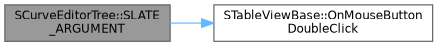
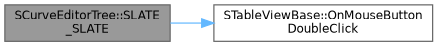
node "SCurveEditorTree::SLATE _ARGUMENT": label "SCurveEditorTree::SLATE _ARGUMENT" -> "SCurveEditorTree::SLATE _SLATE"
